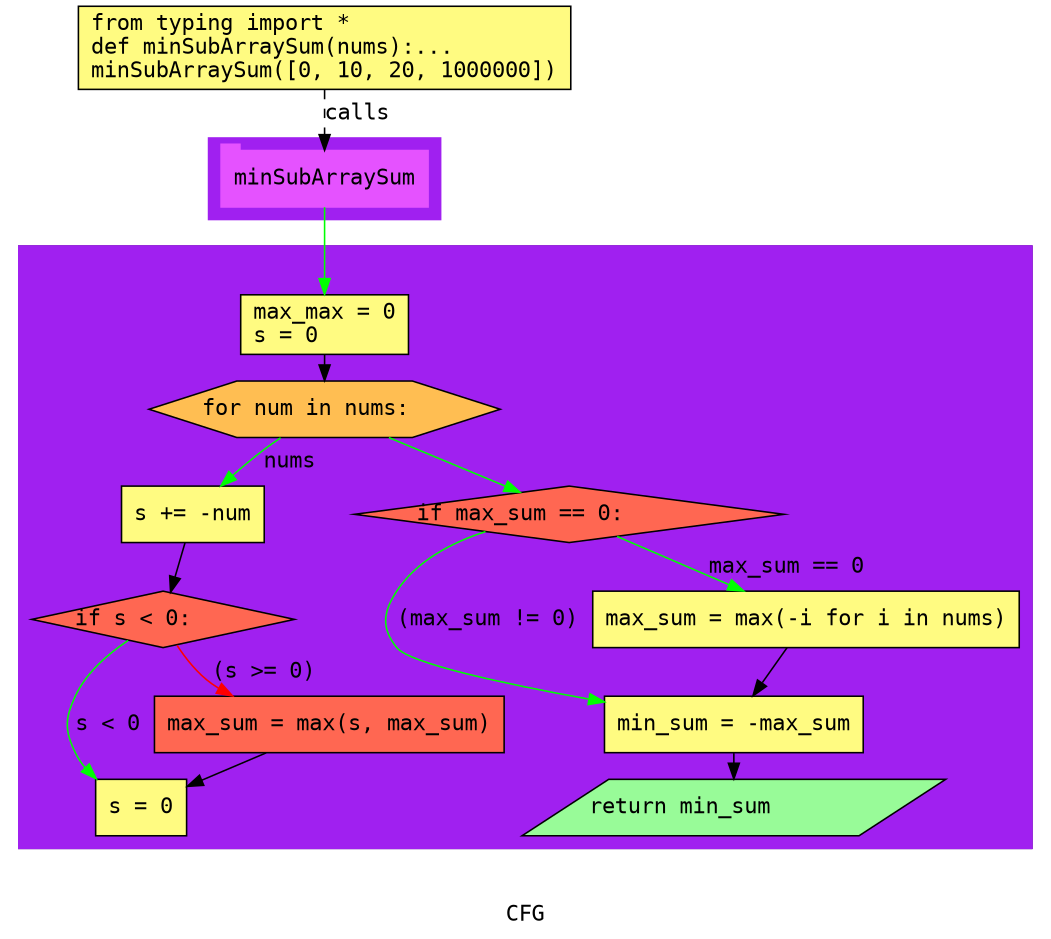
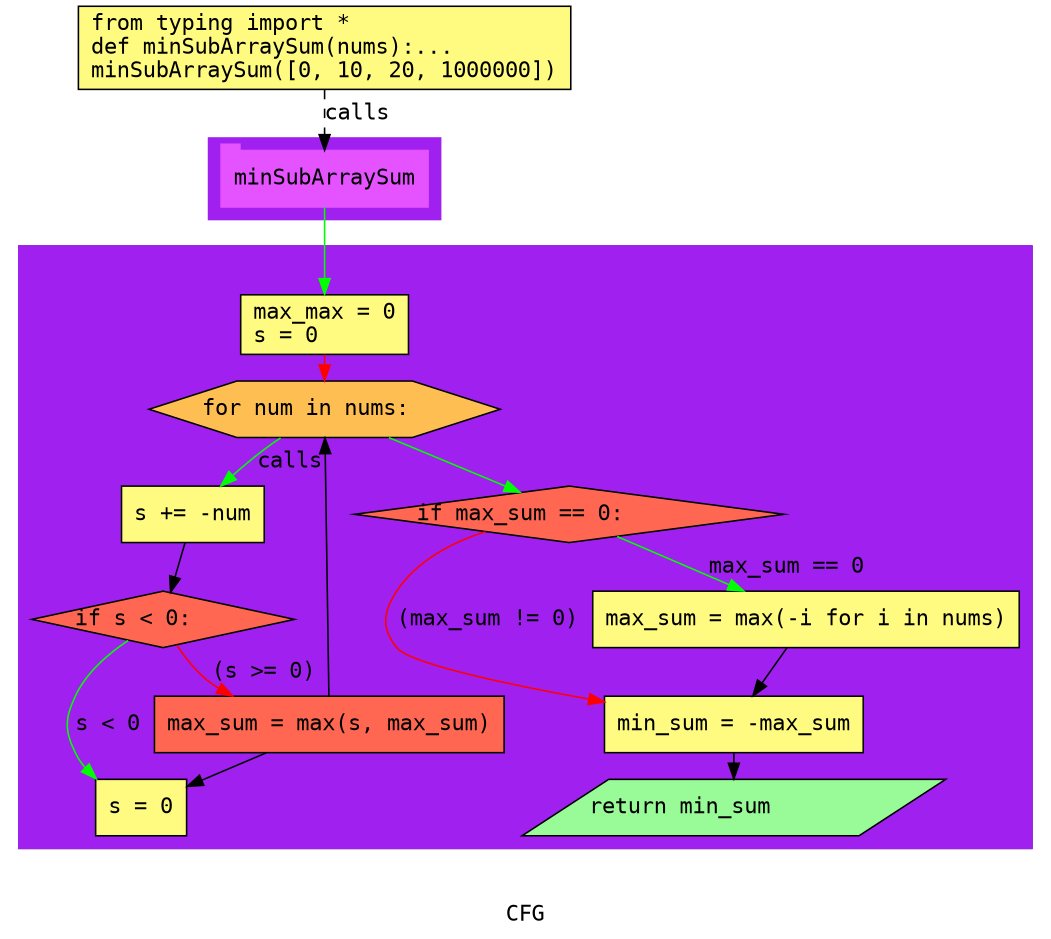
edge "max_max = 0 s = 0" -> "for num in nums:": color black -> red
edge "for num in nums:" -> "s += -num": label "nums" -> "calls"
edge "max_sum = max(s, max_sum)" -> "for num in nums:": added
edge "if max_sum == 0:" -> "min_sum = -max_sum": color green -> red
